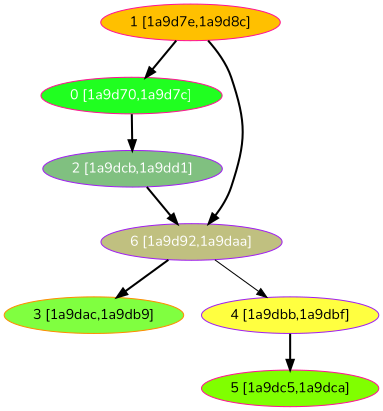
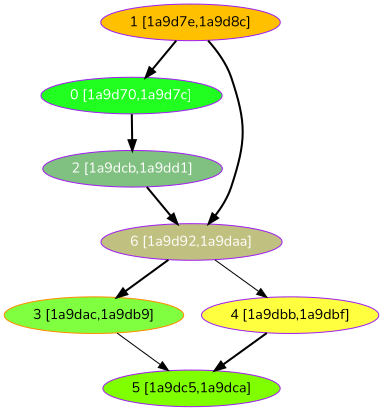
node "1 [1a9d7e,1a9d8c]": color deeppink -> purple
node "0 [1a9d70,1a9d7c]": color deeppink -> purple
edge "3 [1a9dac,1a9db9]" -> "5 [1a9dc5,1a9dca]": added
node "5 [1a9dc5,1a9dca]": color deeppink -> purple
